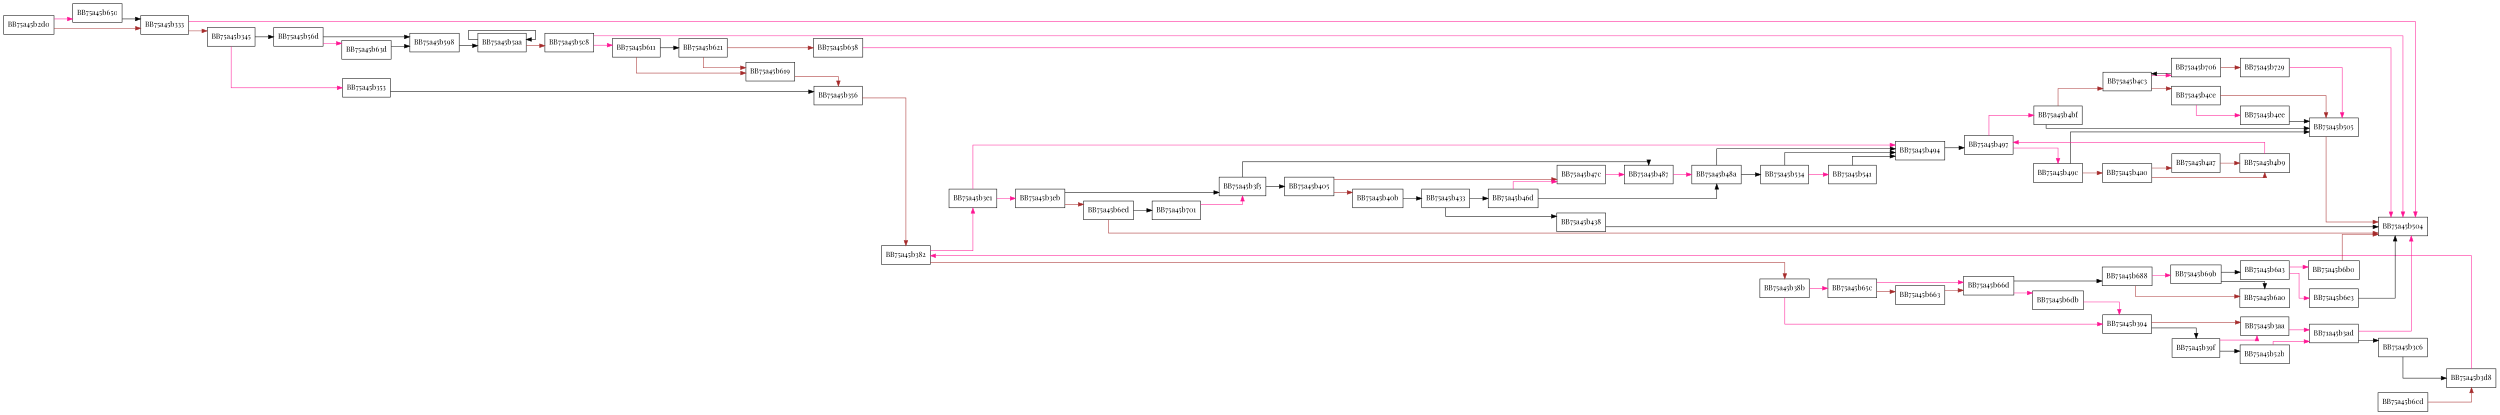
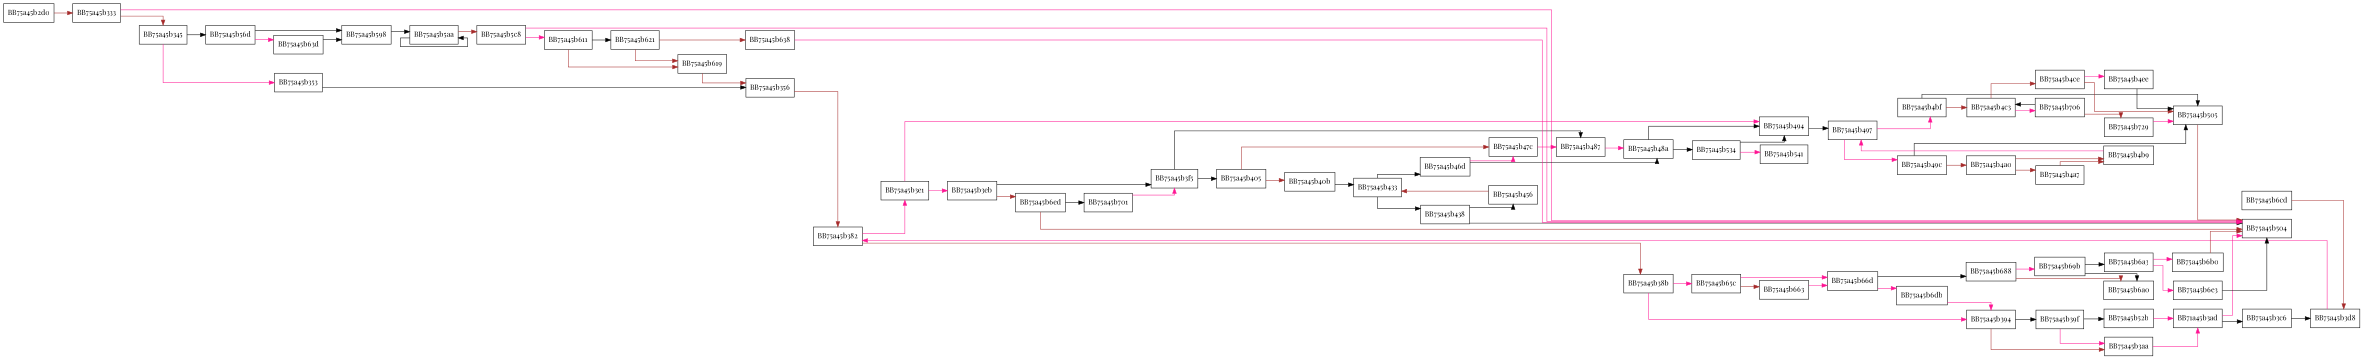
node "BB75a45b650": removed
edge "BB75a45b541" -> "BB75a45b494": removed
node "BB75a45b456": added
edge "BB75a45b663" -> "BB75a45b66d": color brown -> deeppink
